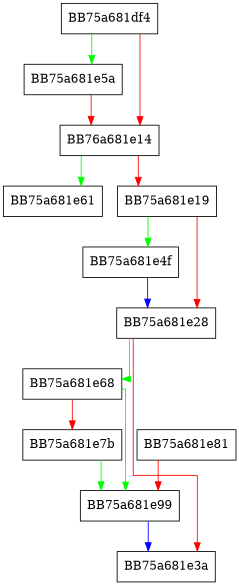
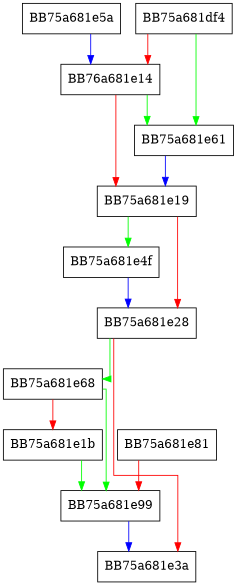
edge "BB75a681df4" -> "BB75a681e5a": now "BB75a681df4" -> "BB75a681e61"
edge "BB75a681e5a" -> "BB76a681e14": color red -> blue
edge "BB75a681e61" -> "BB75a681e19": added
node "BB75a681e7b": label "BB75a681e7b" -> "BB75a681e1b"
